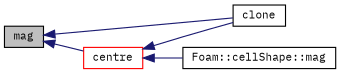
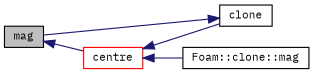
edge "clone" -> "mag": reversed
node "Foam::cellShape::mag": label "Foam::cellShape::mag" -> "Foam::clone::mag"
